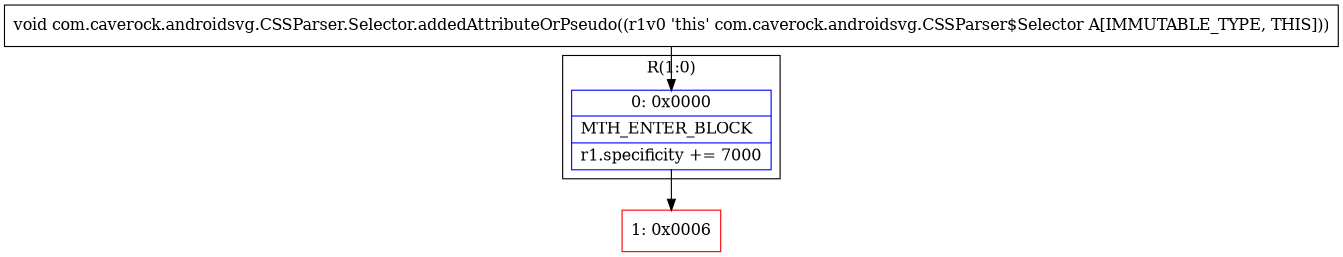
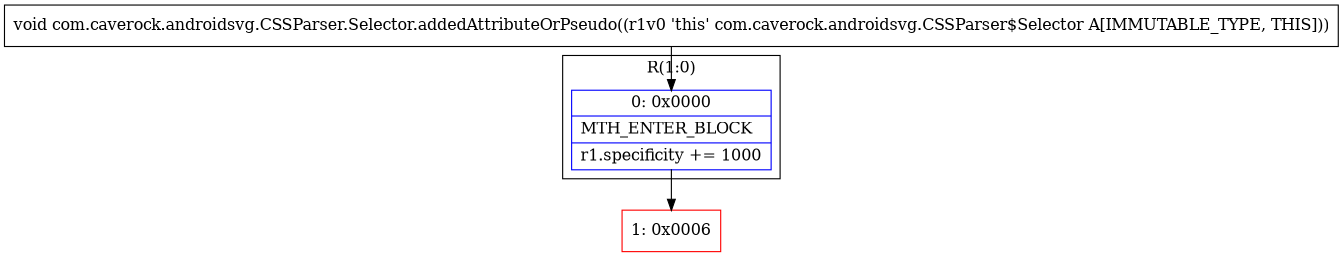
node "0: 0x0000": text "r1.specificity += 7000" -> "r1.specificity += 1000"
